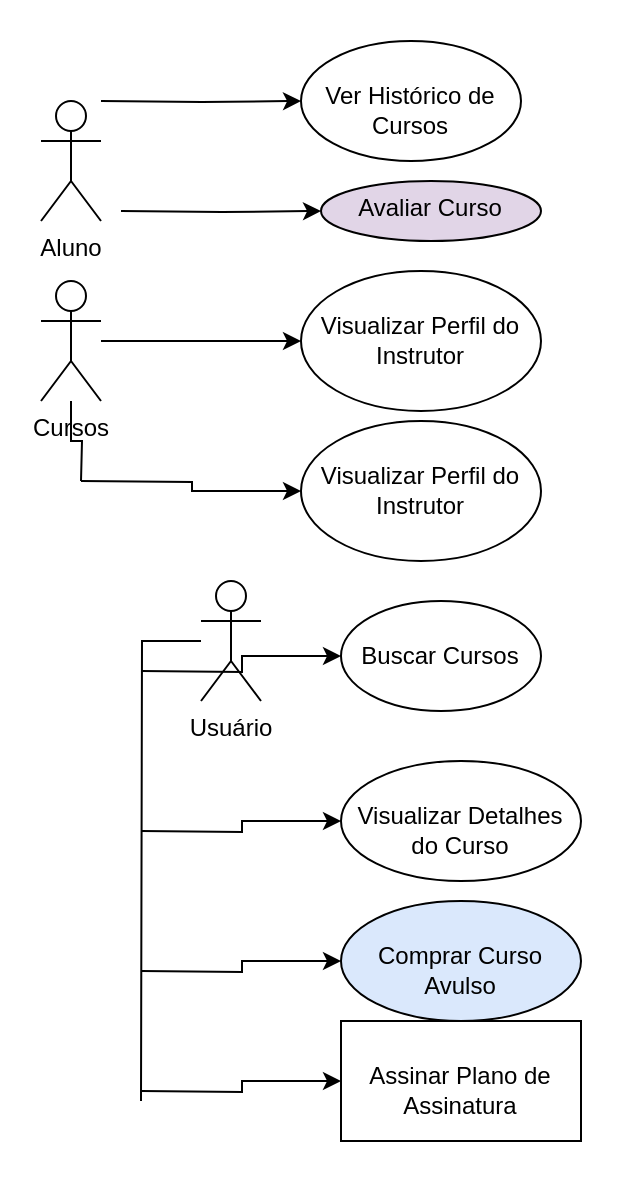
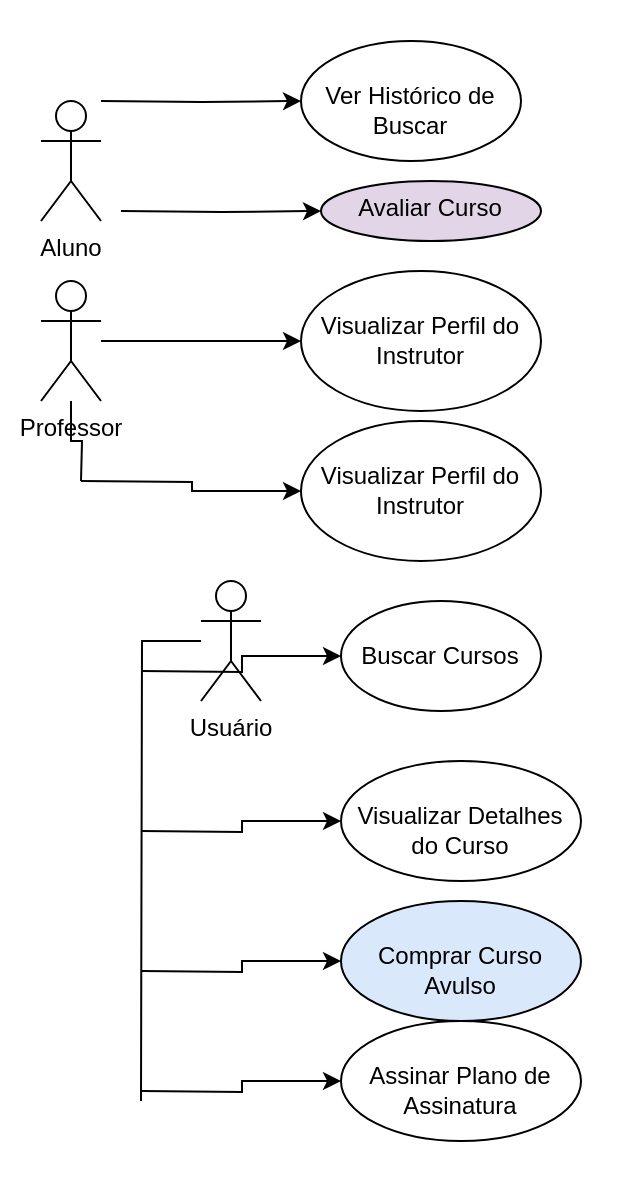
node "Ver Histórico de Cursos": label "Ver Histórico de Cursos" -> "Ver Histórico de Buscar"
node "Cursos": label "Cursos" -> "Professor"
node "Assinar Plano de Assinatura": shape rectangle -> ellipse
